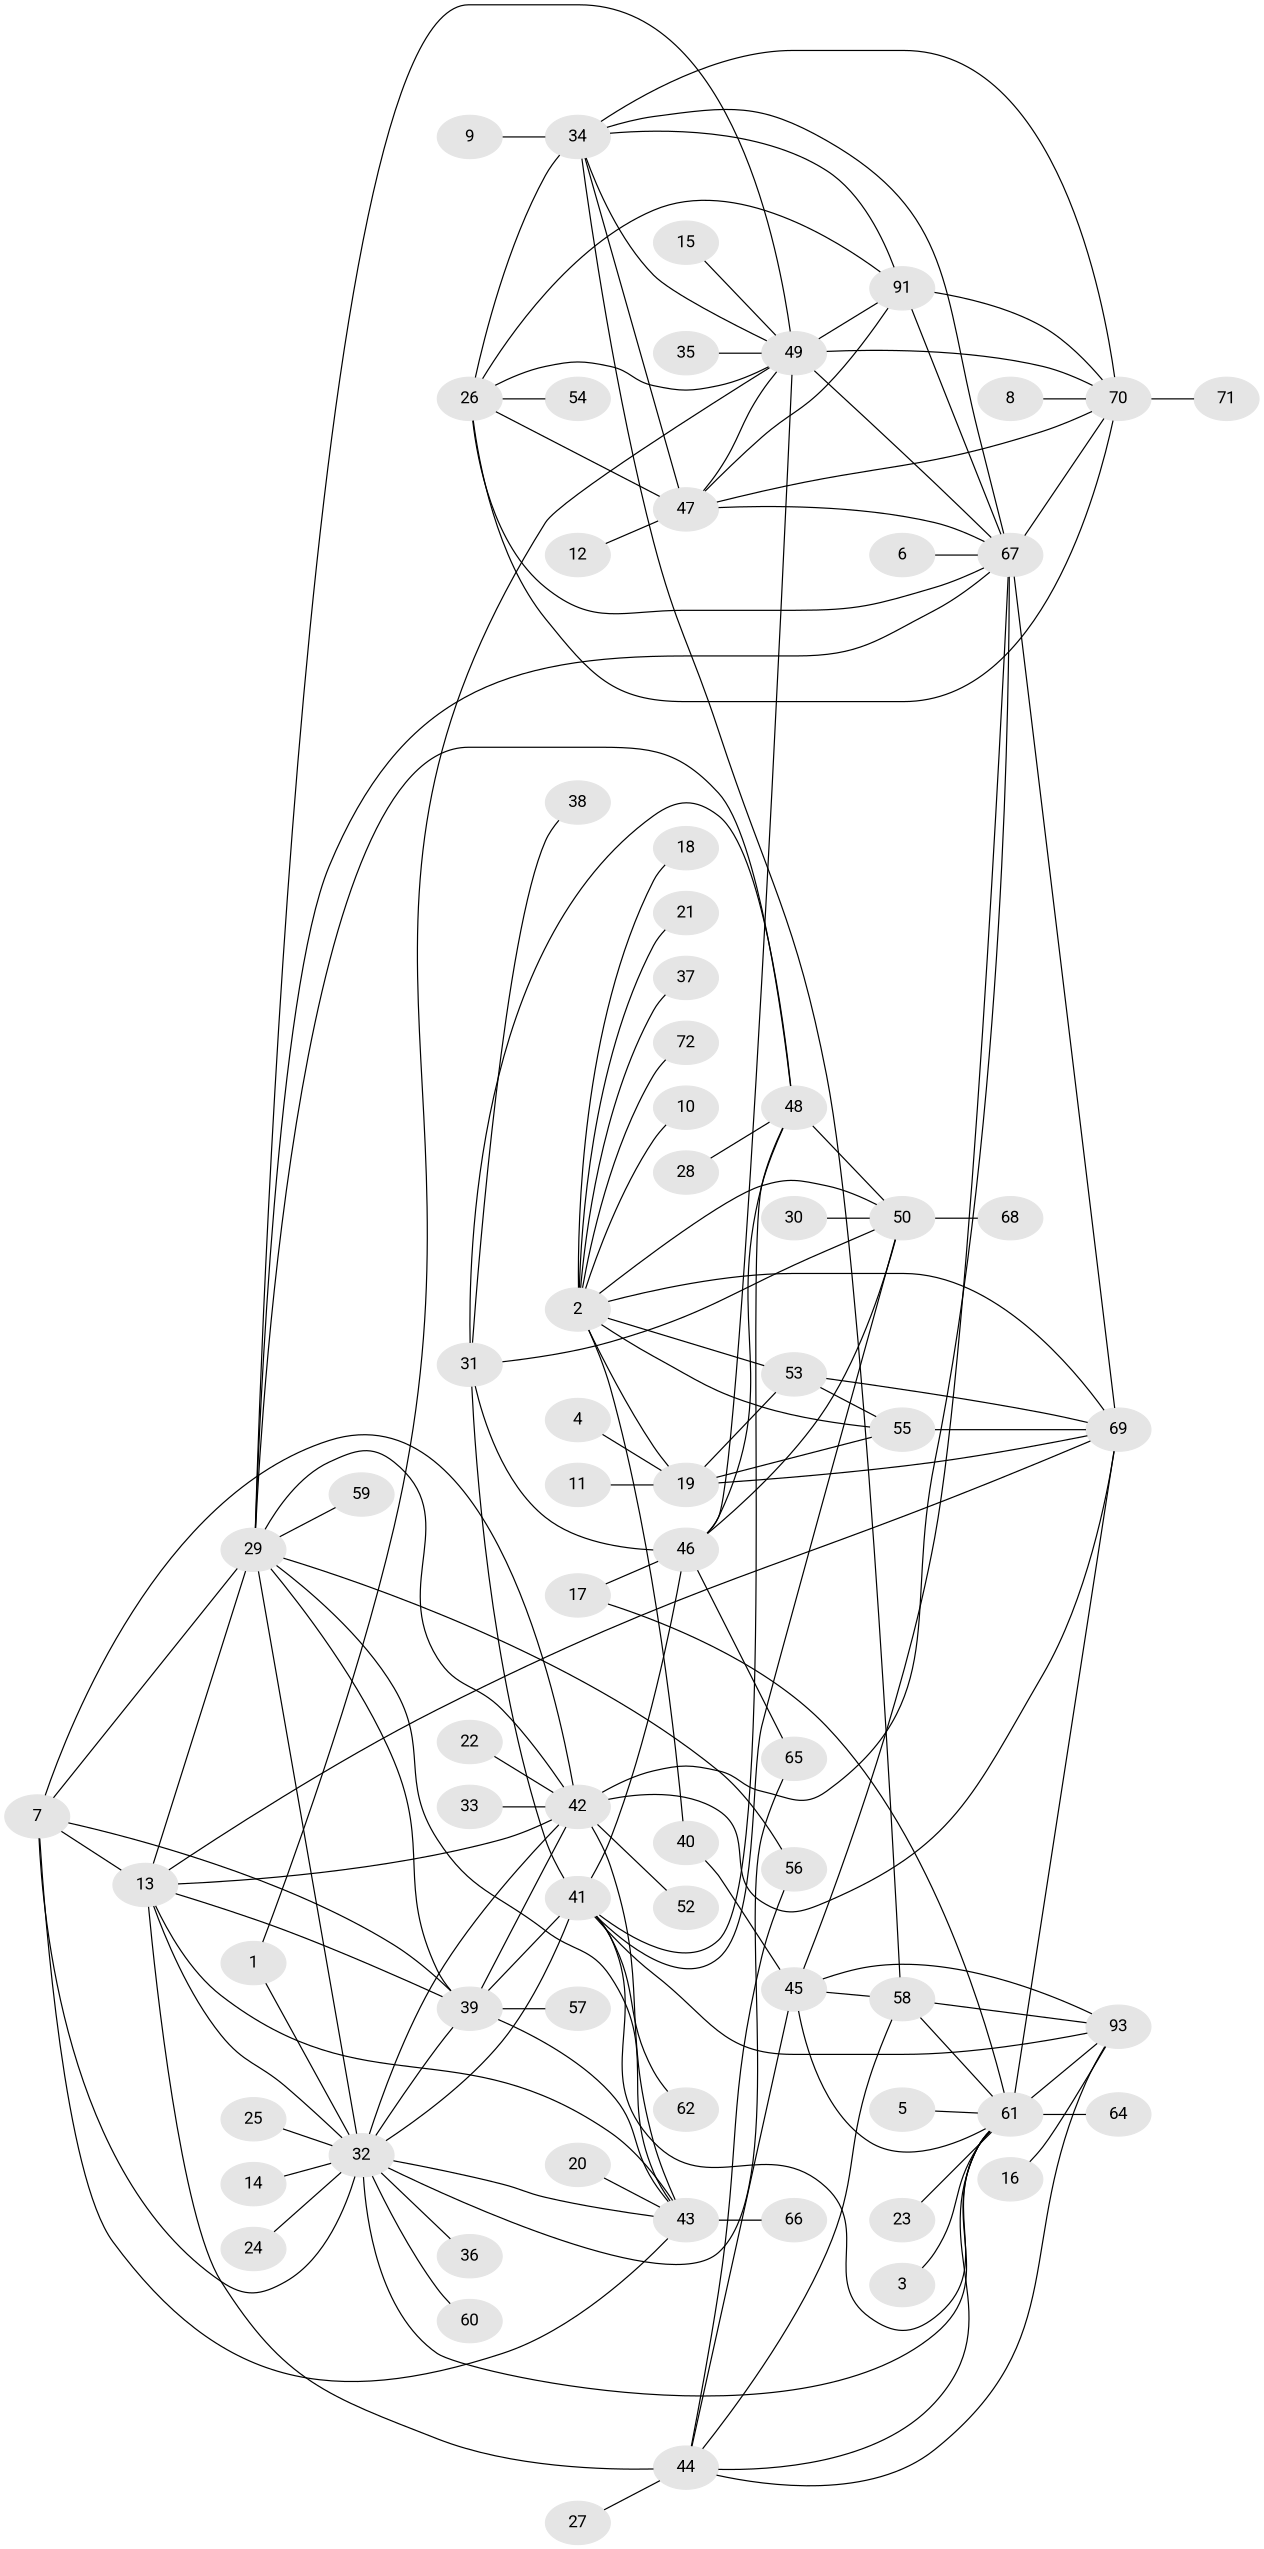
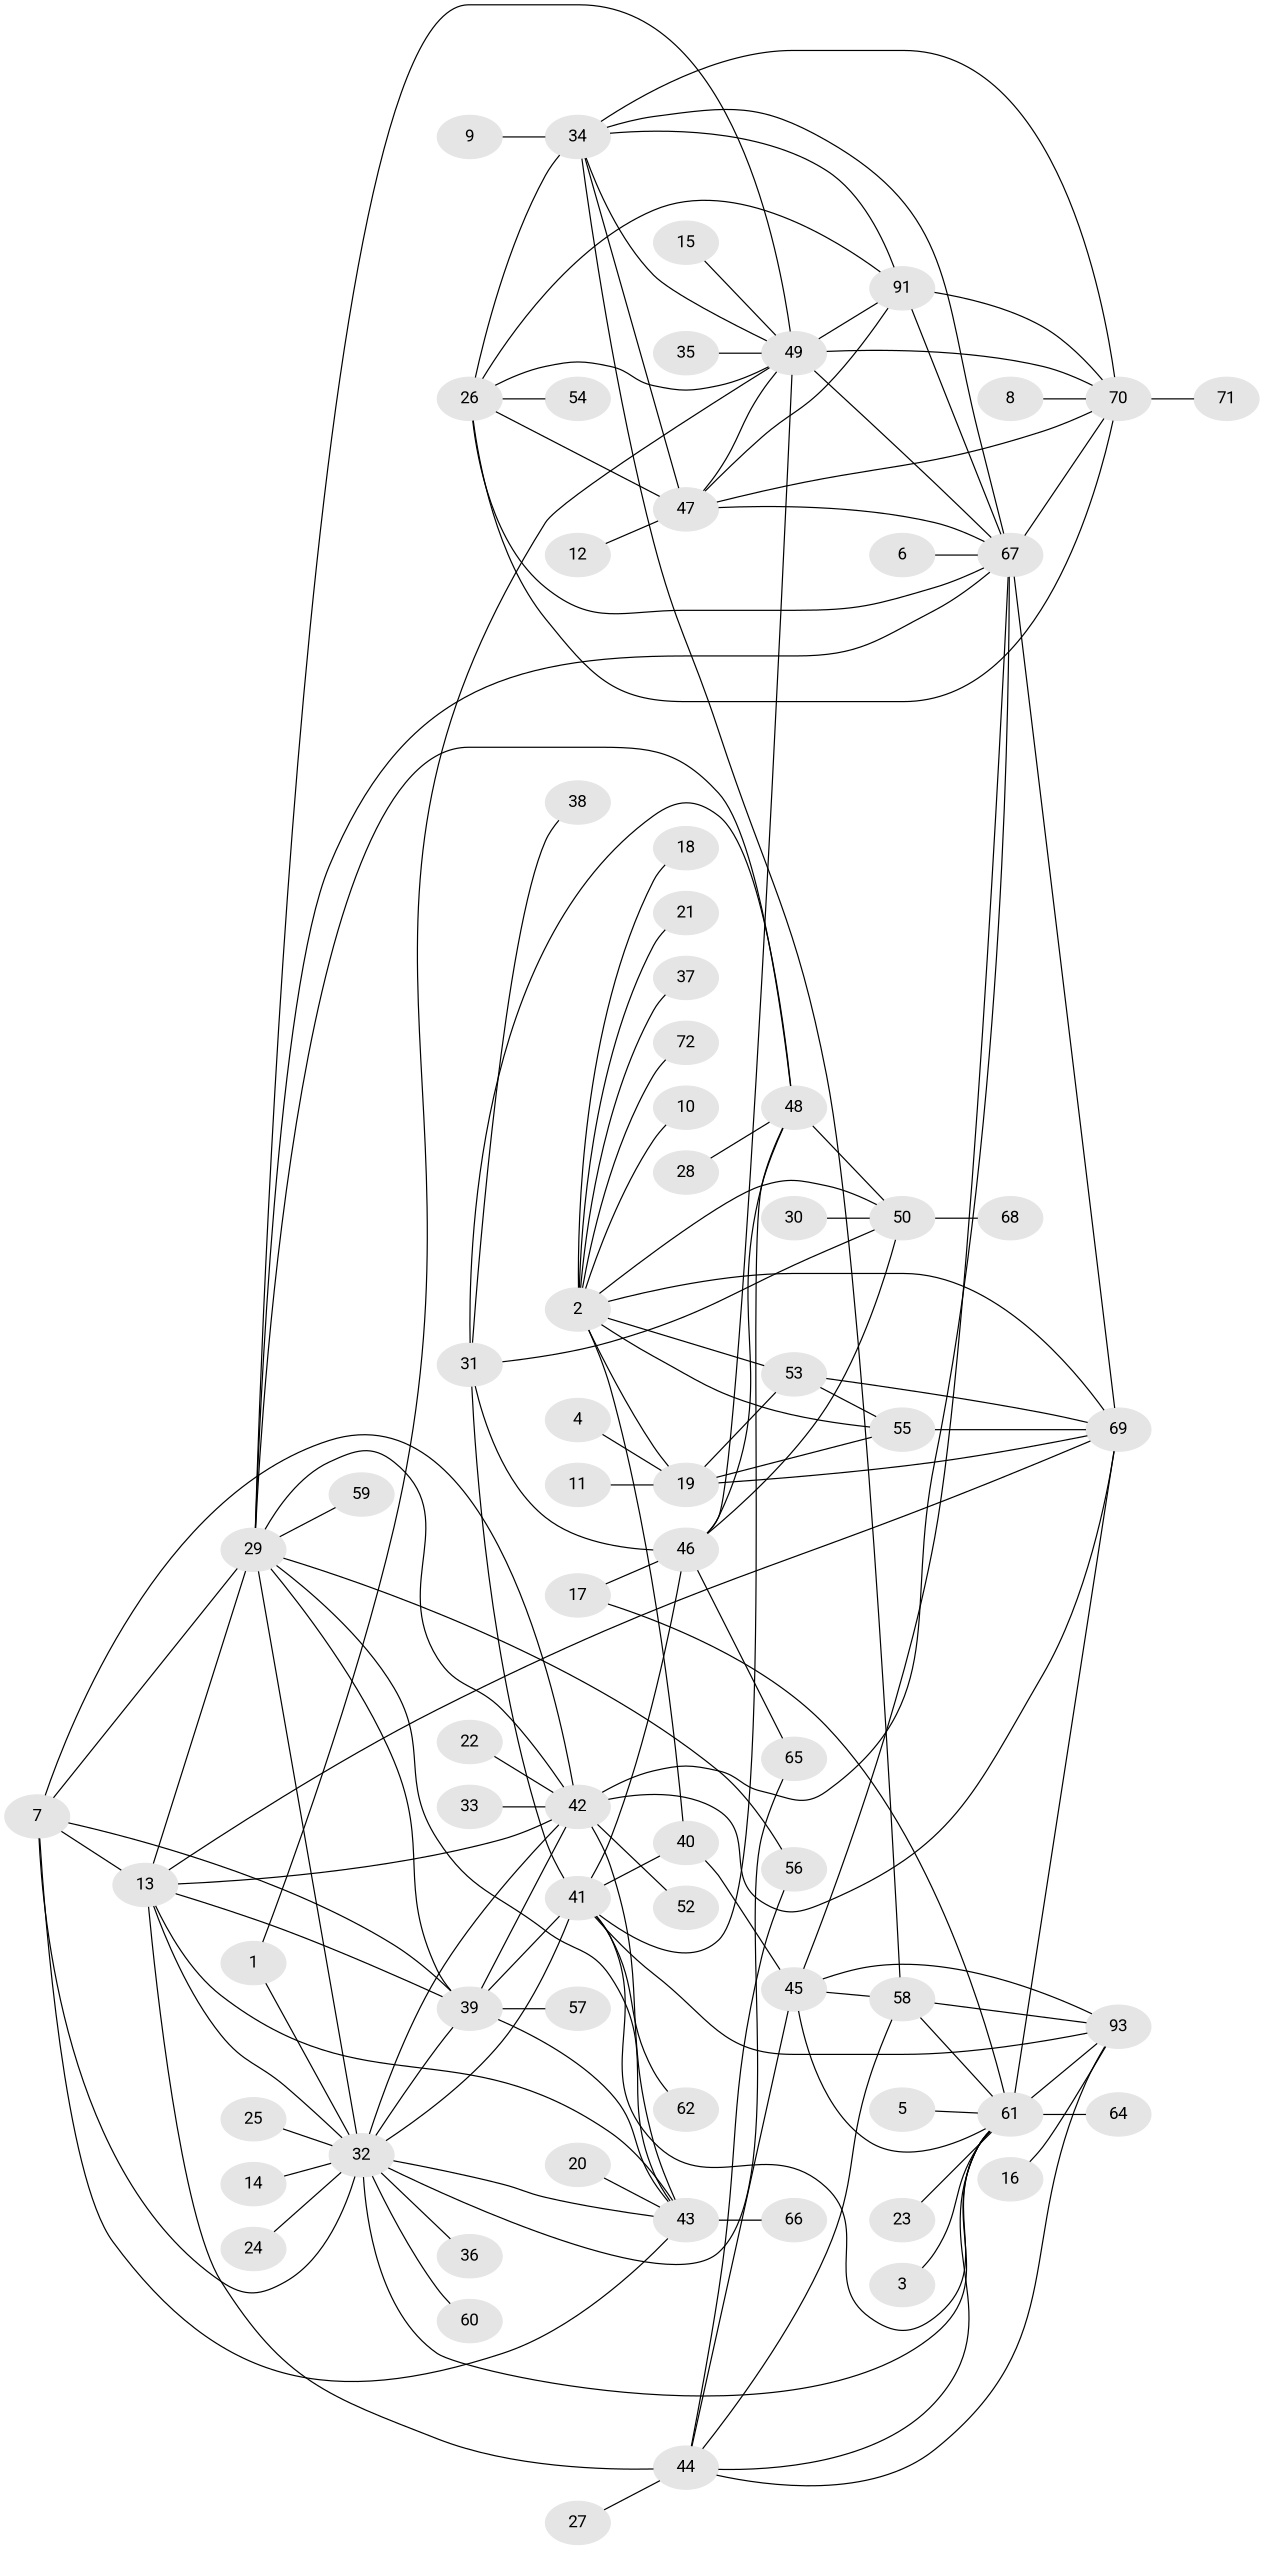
edge "50" -- "41": now "40" -- "41"
